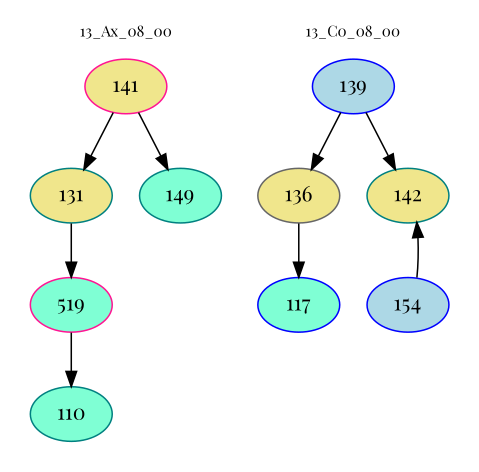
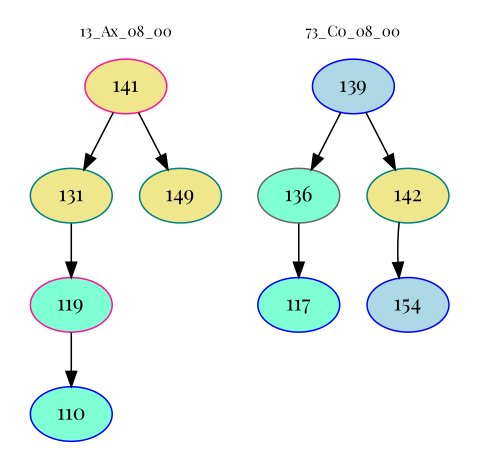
cluster "13_C0_08_00": label "13_C0_08_00" -> "73_C0_08_00"
node "149": fillcolor aquamarine -> khaki
node "136": fillcolor khaki -> aquamarine
edge "154" -> "142": reversed
node "519": label "519" -> "119"
node "110": color teal -> blue
